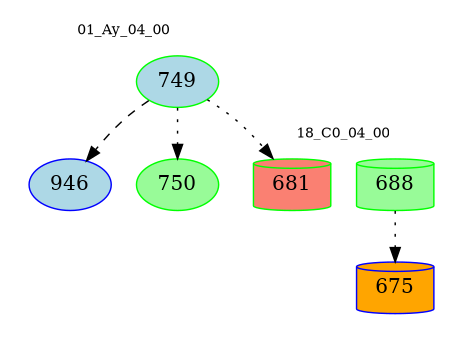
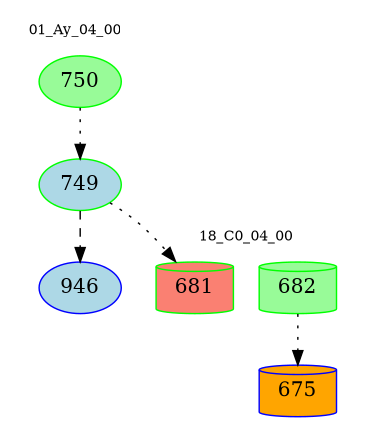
edge "749" -> "750": reversed
node "688": label "688" -> "682"
